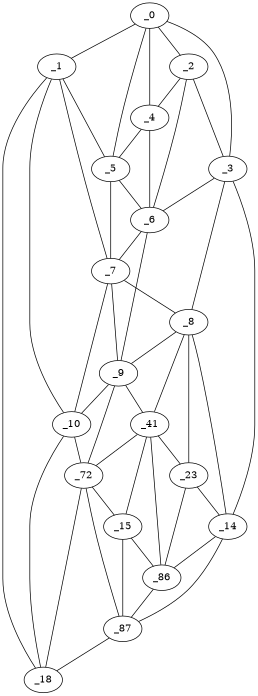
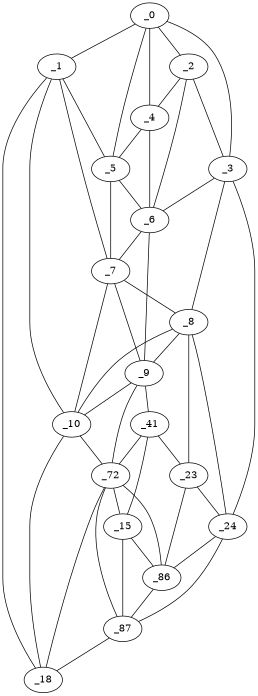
edge "_8" -- "_41": now "_8" -- "_10"
edge "_41" -- "_86": now "_72" -- "_86"
node "_14": label "_14" -> "_24"
